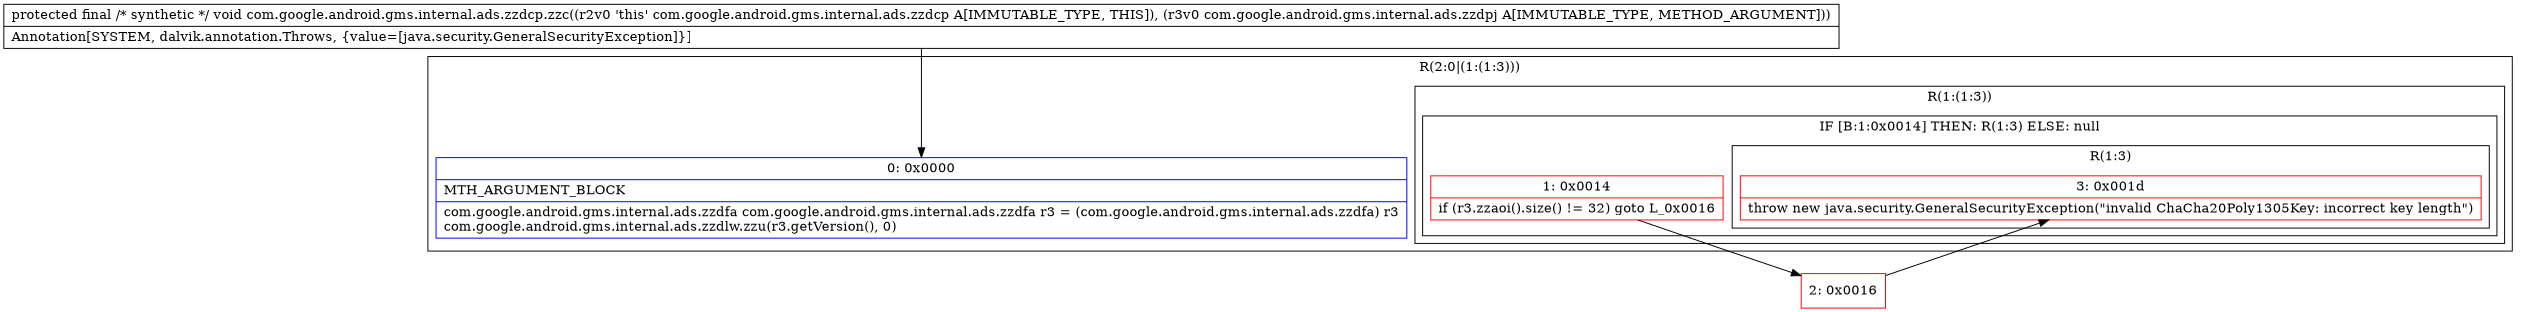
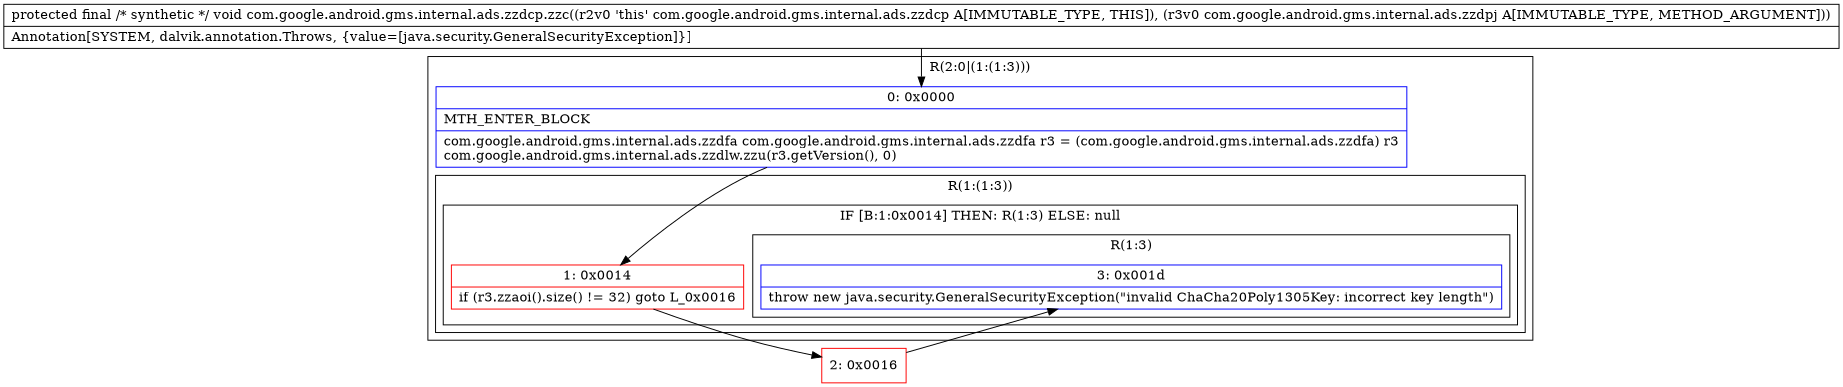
node "0: 0x0000": text "MTH_ARGUMENT_BLOCK" -> "MTH_ENTER_BLOCK"
node "3: 0x001d": color red -> blue
edge "0: 0x0000" -> "1: 0x0014": added
